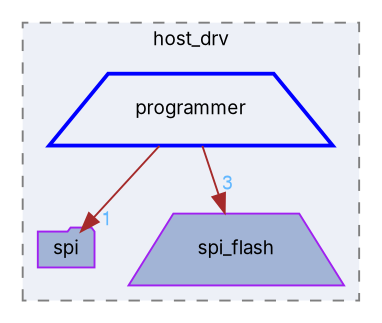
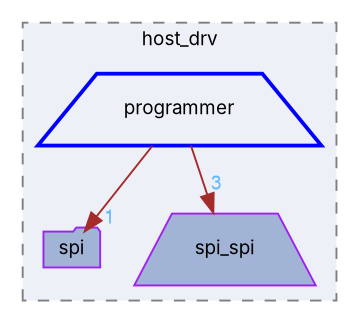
node "spi_flash": label "spi_flash" -> "spi_spi"
